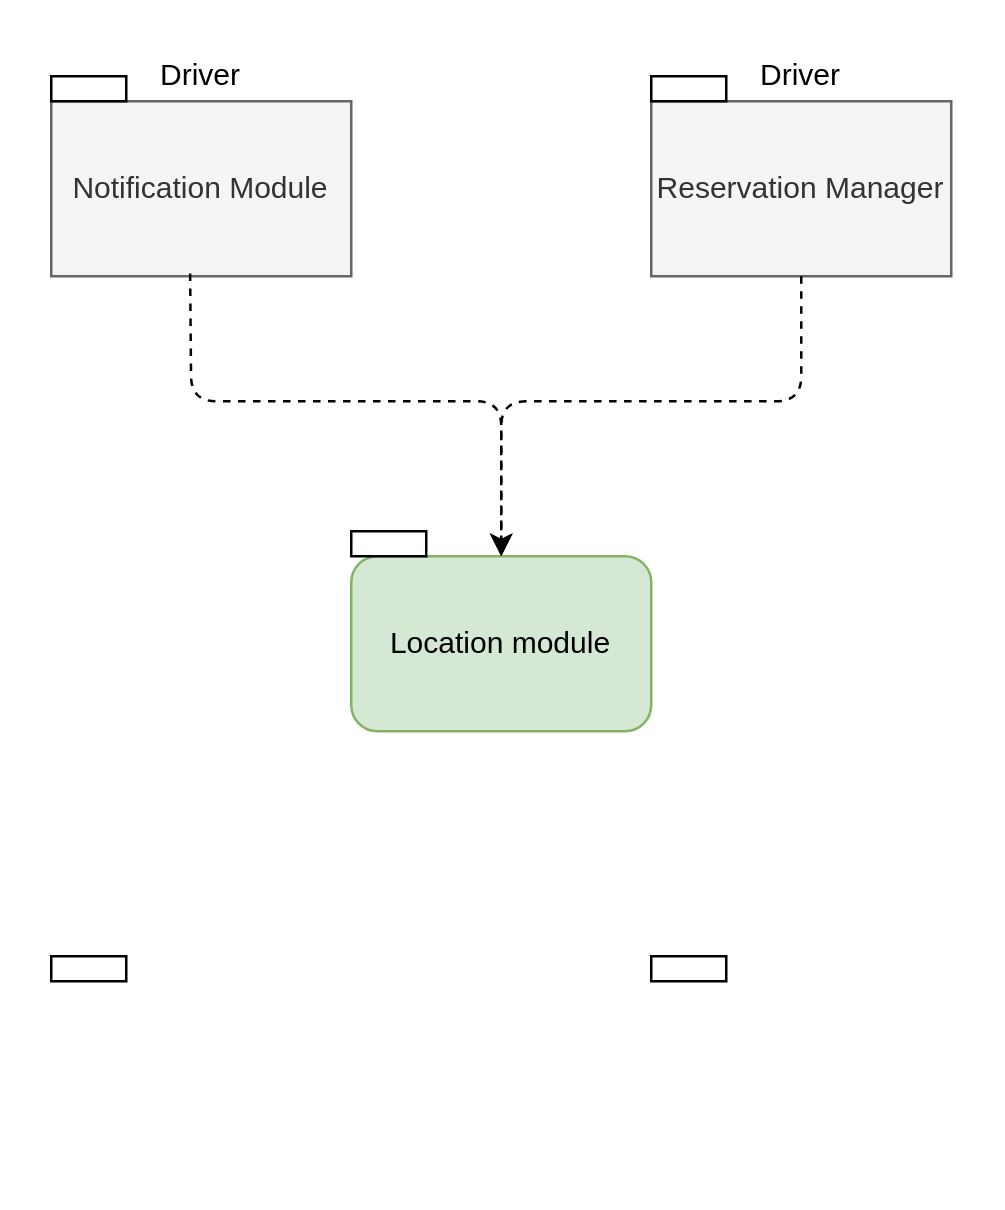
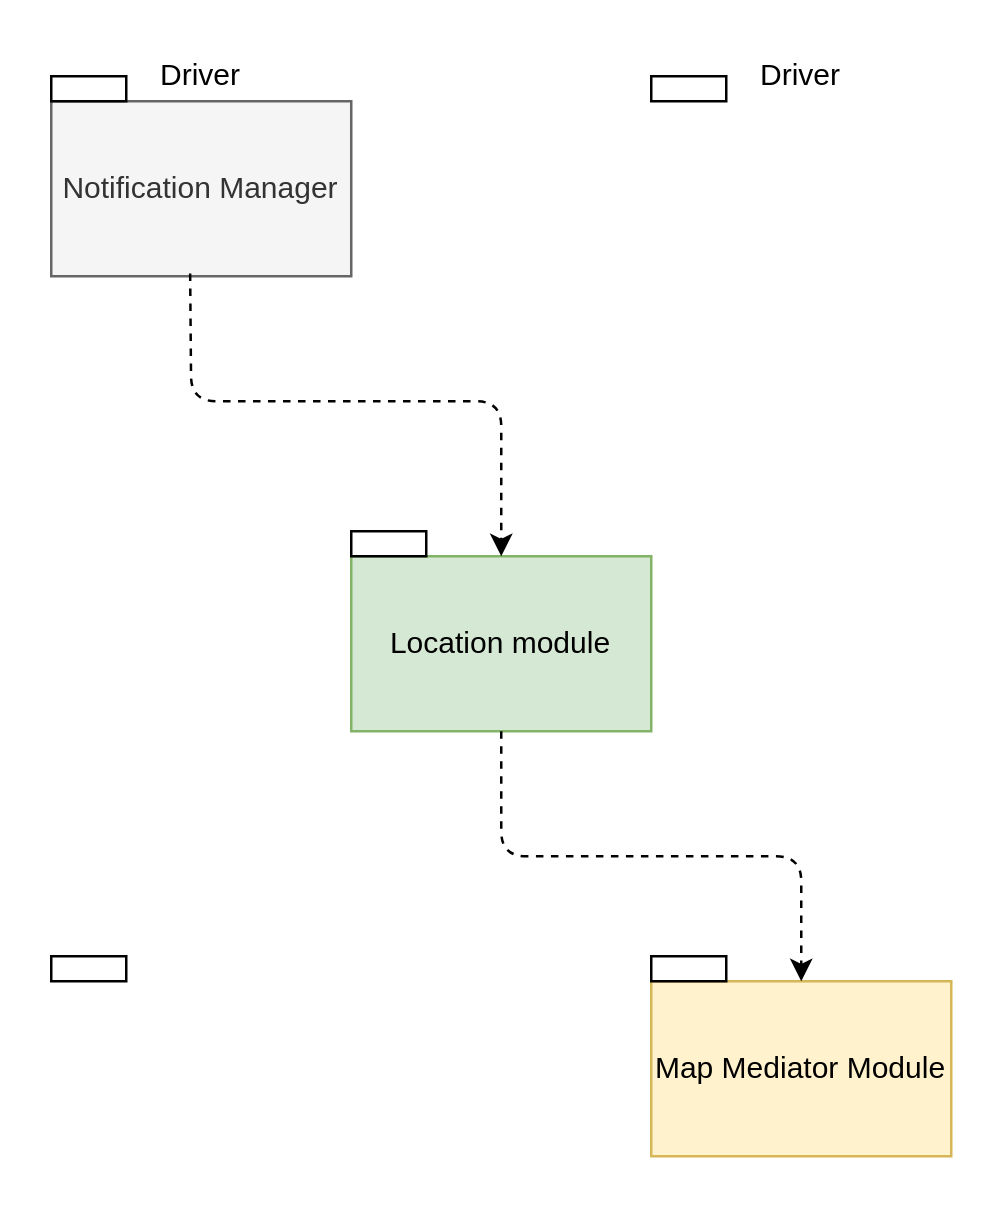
node "Notification Module": label "Notification Module" -> "Notification Manager"
node "Reservation Manager": removed
edge "Reservation Manager" -> "Location module": removed
node "Location module": shape rounded rectangle -> rectangle
edge "Location module" -> "Map Mediator Module": added
node "Map Mediator Module": added
